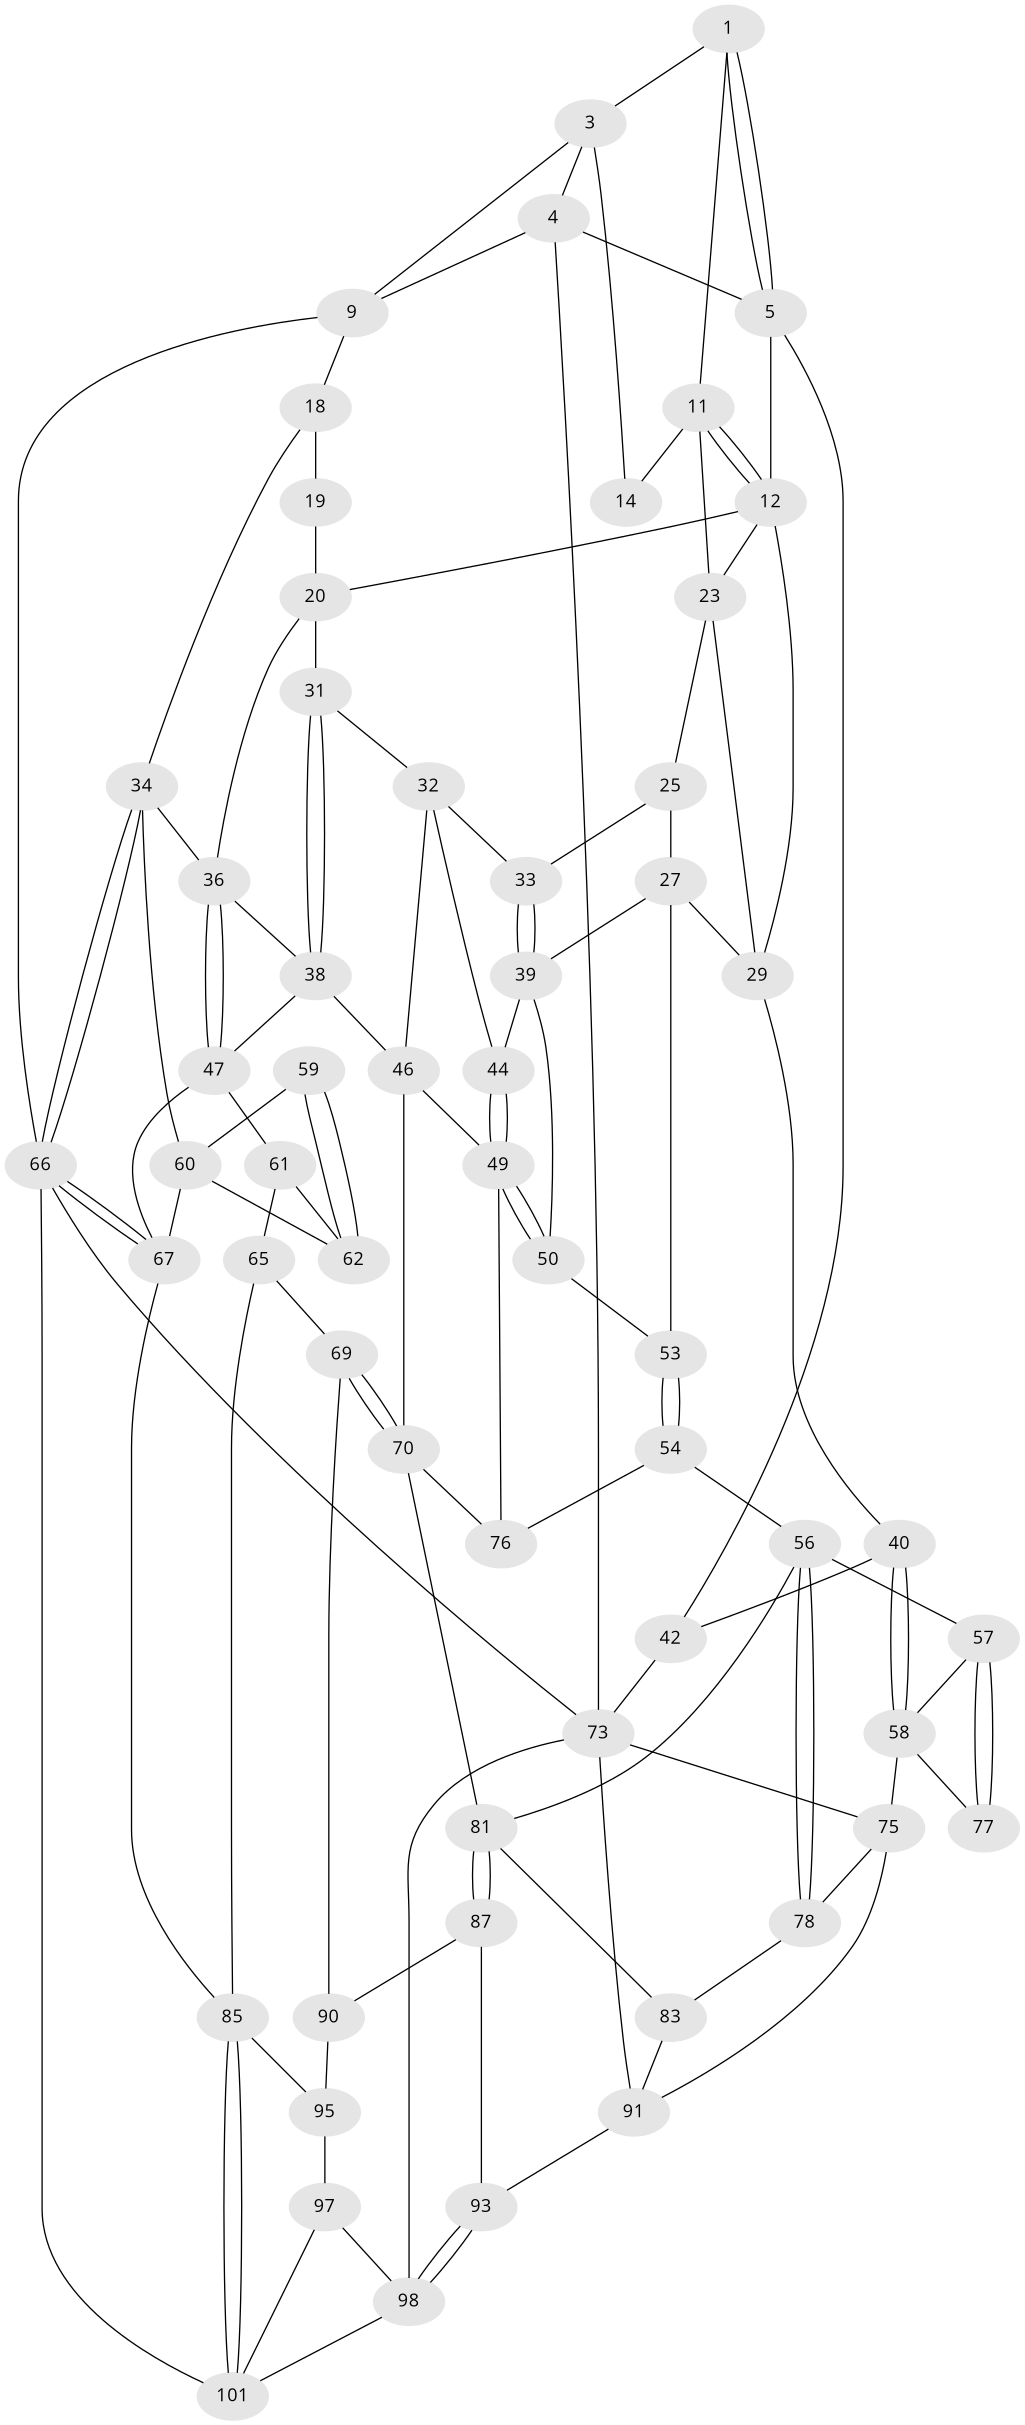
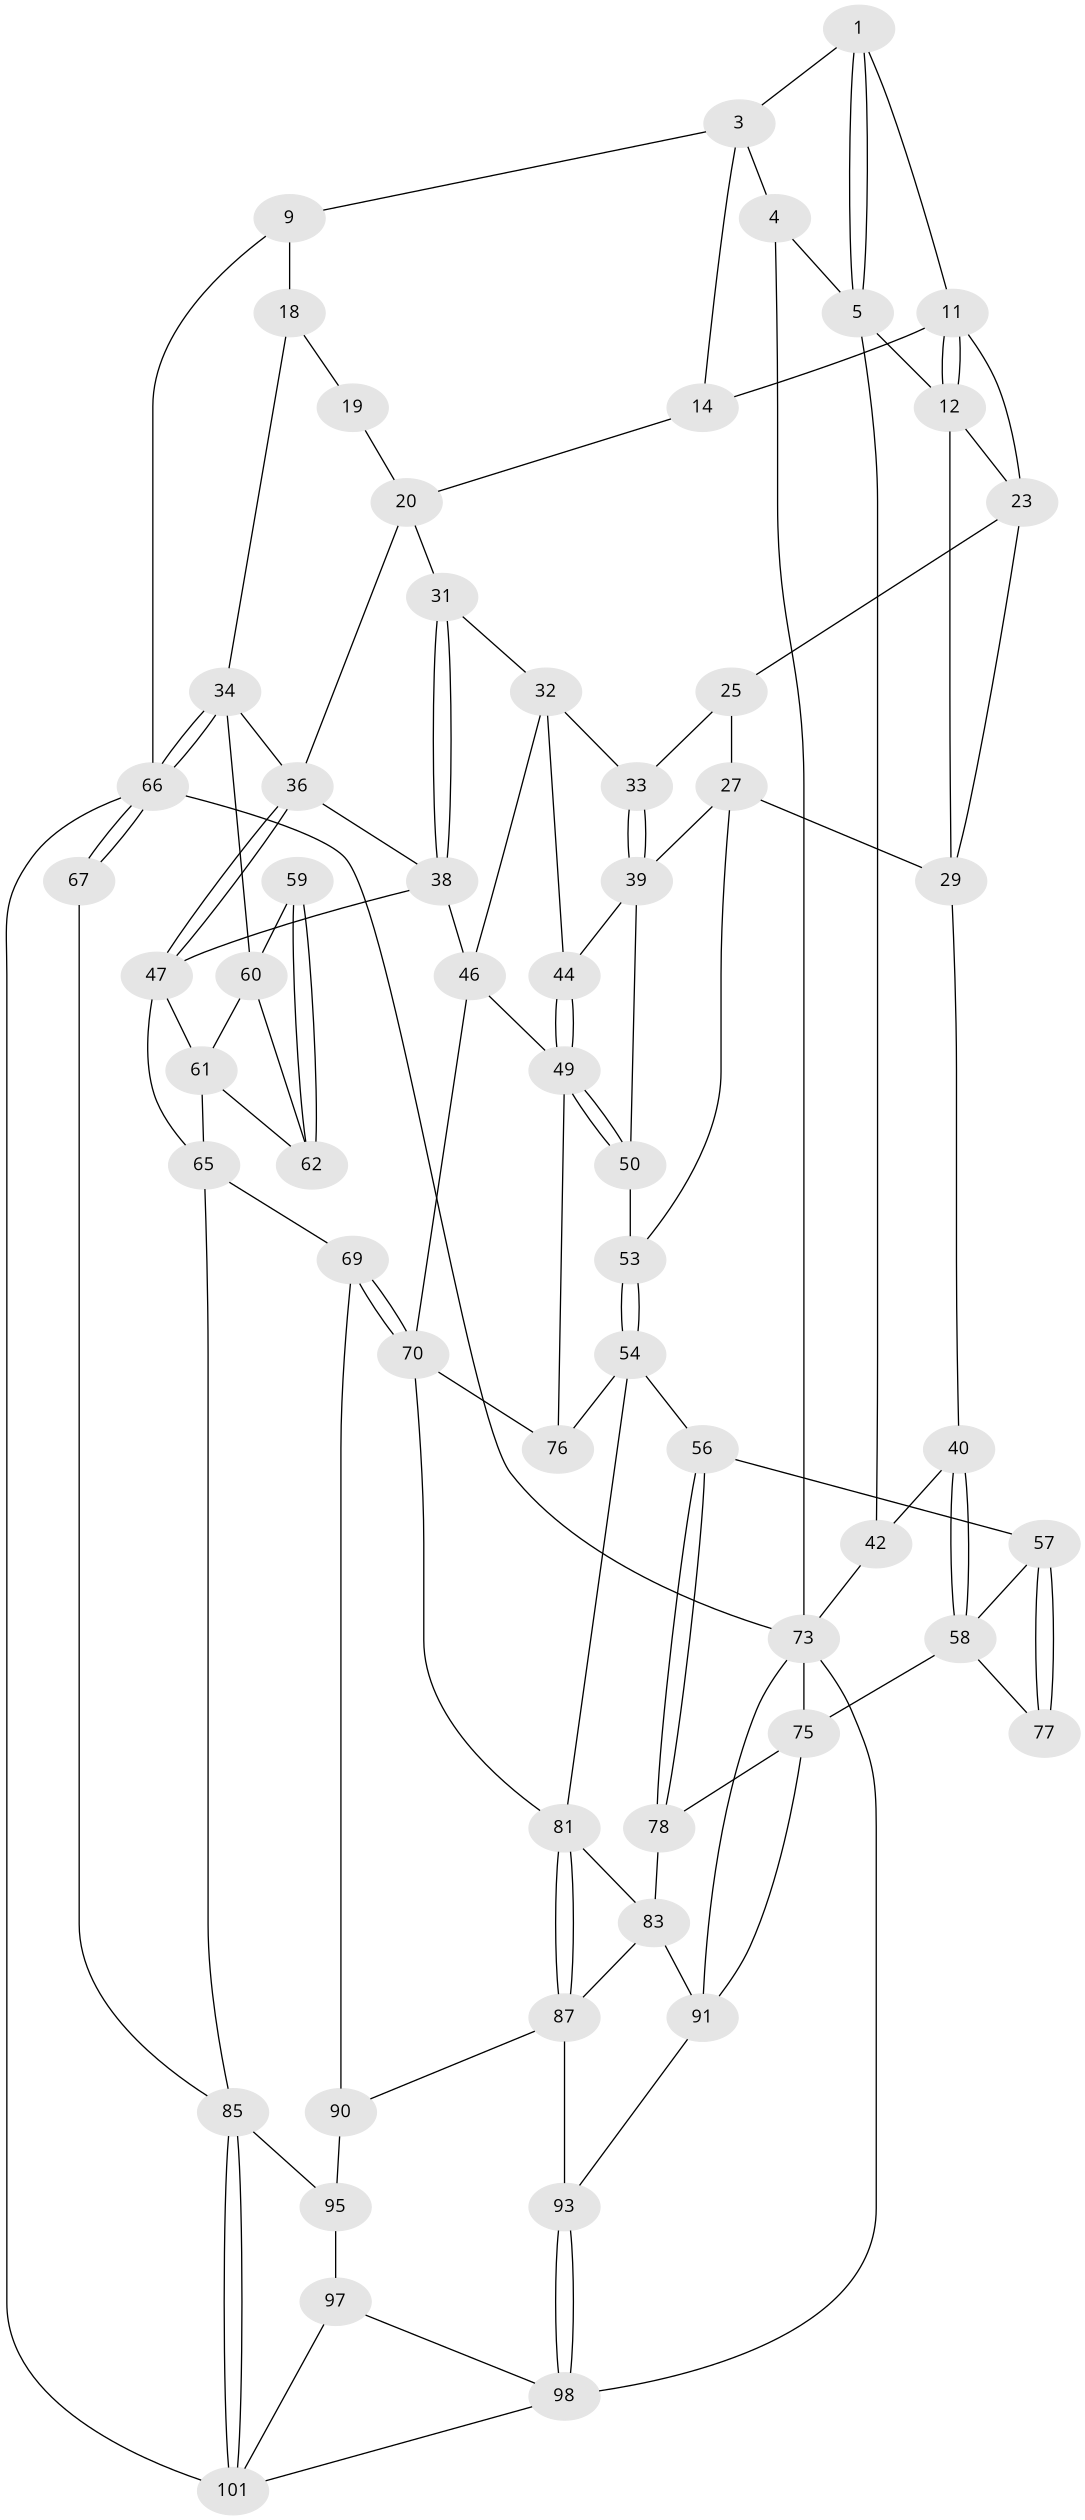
edge "4" -- "9": removed
edge "12" -- "20": now "14" -- "20"
edge "47" -- "67": now "47" -- "65"
edge "60" -- "67": now "60" -- "61"
edge "56" -- "81": now "54" -- "81"
edge "83" -- "87": added
